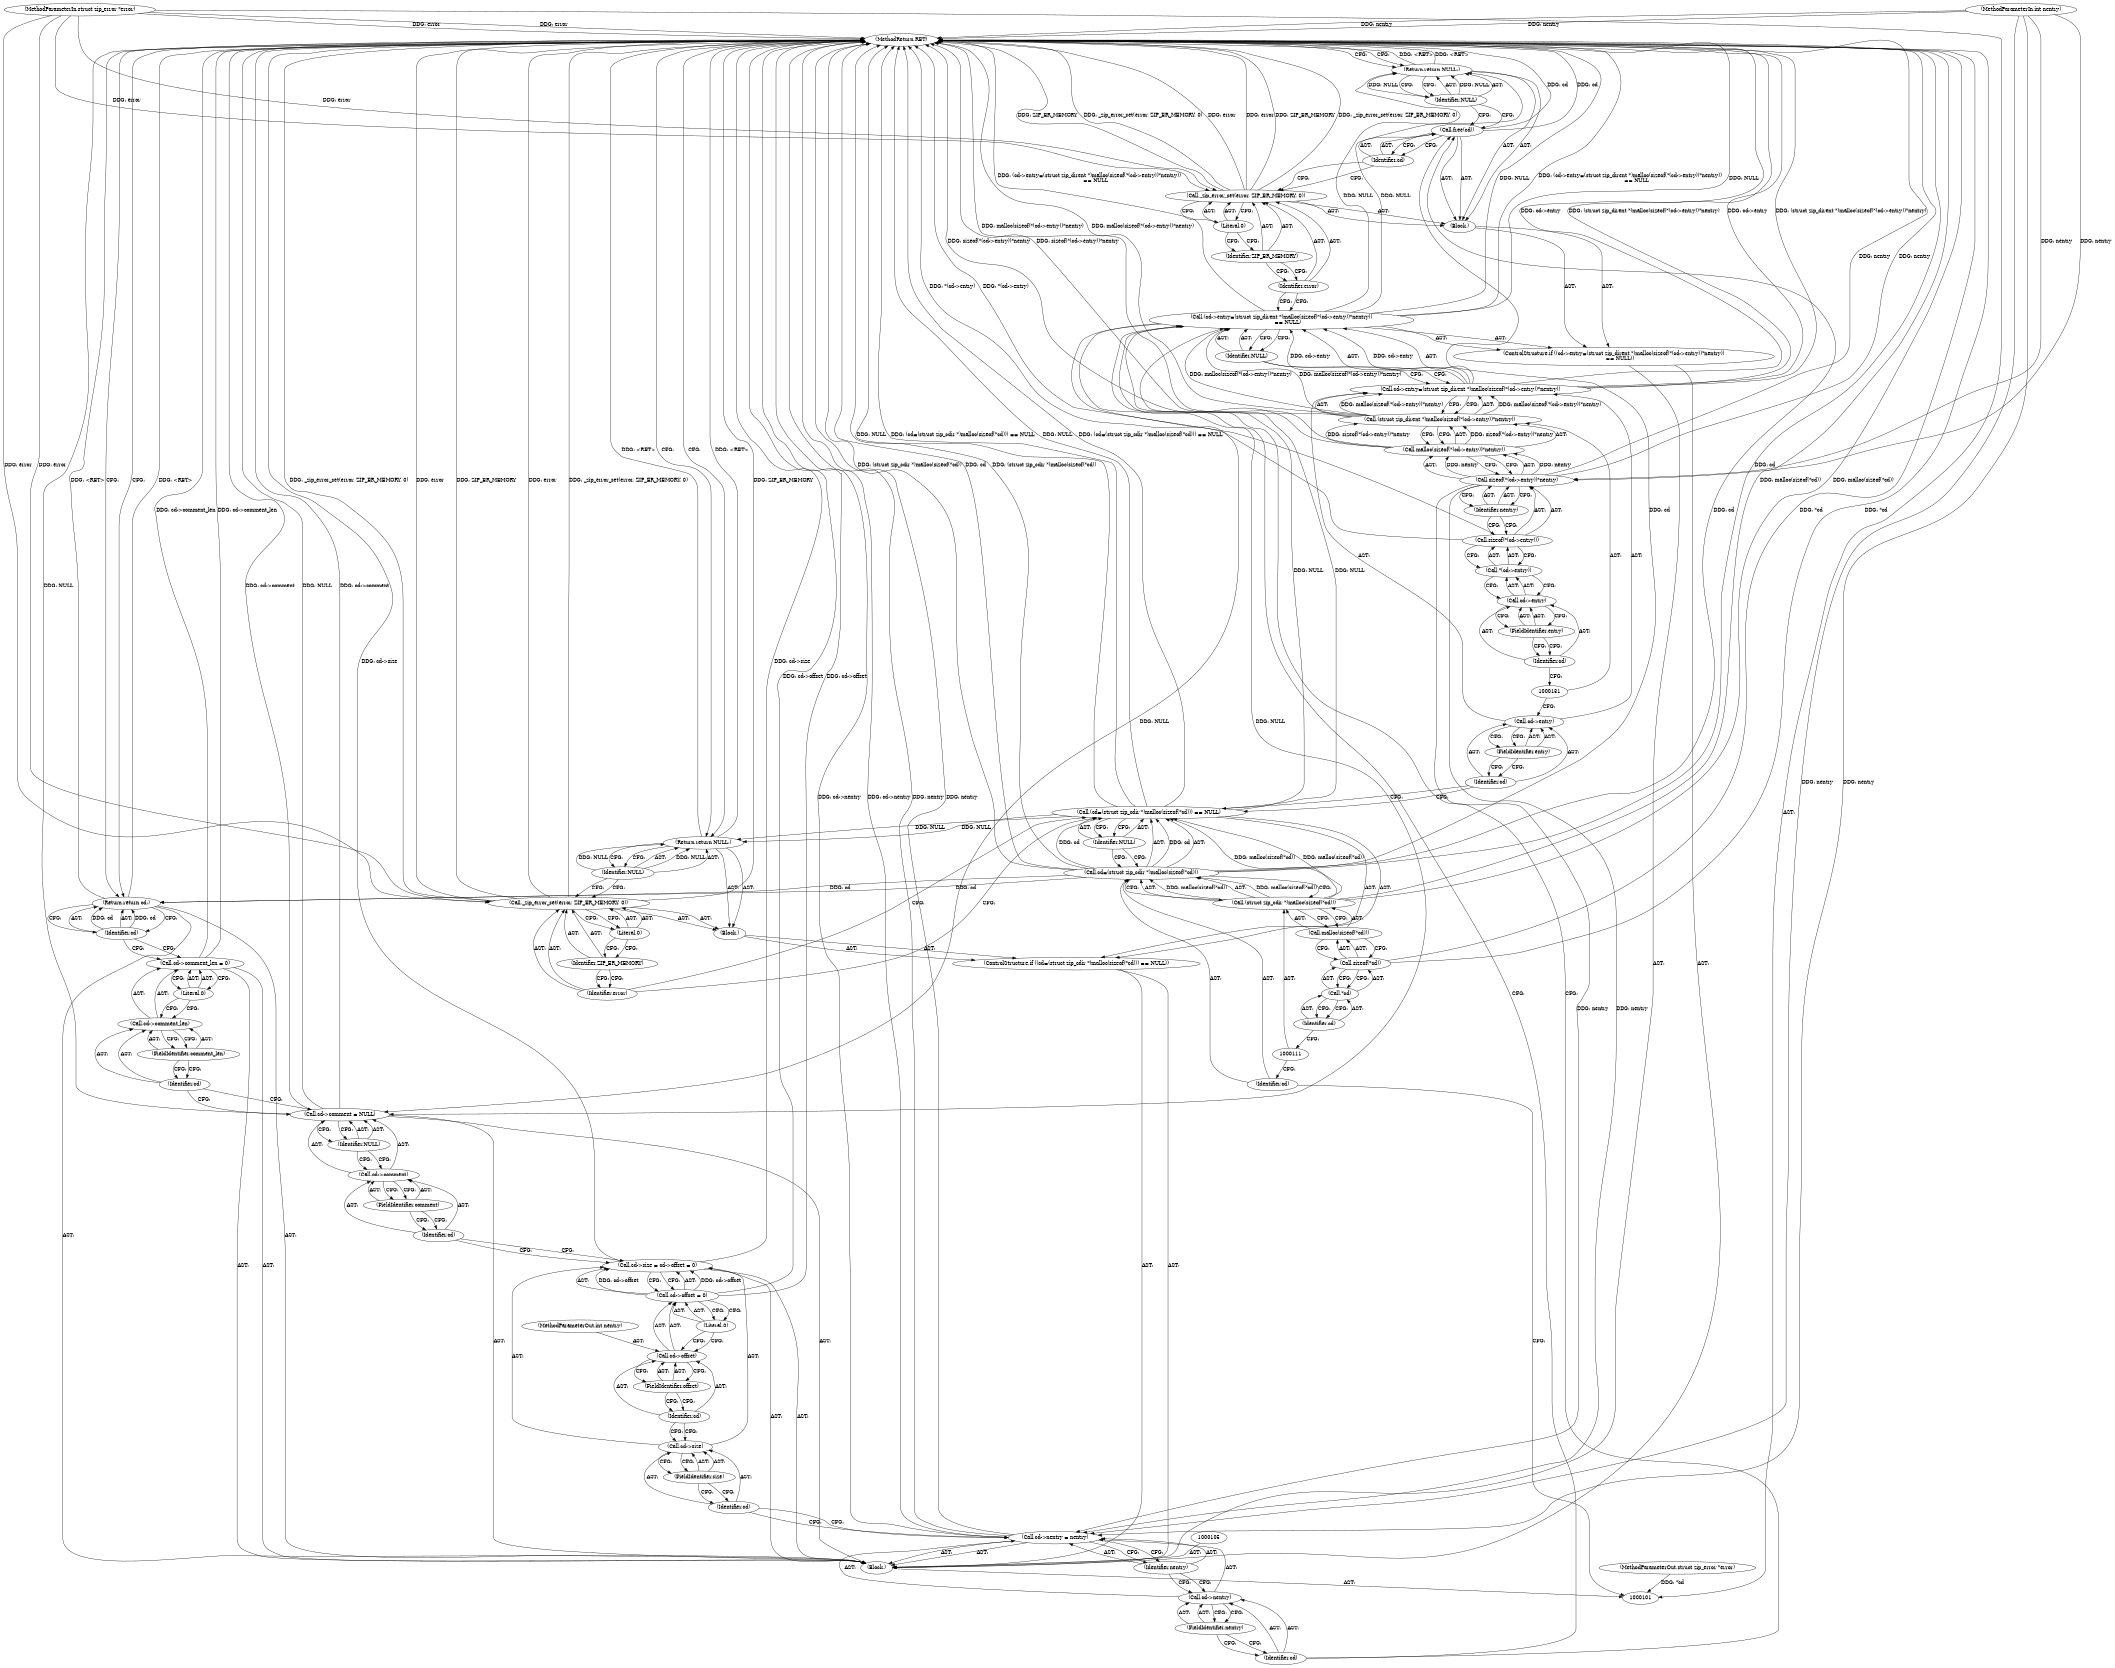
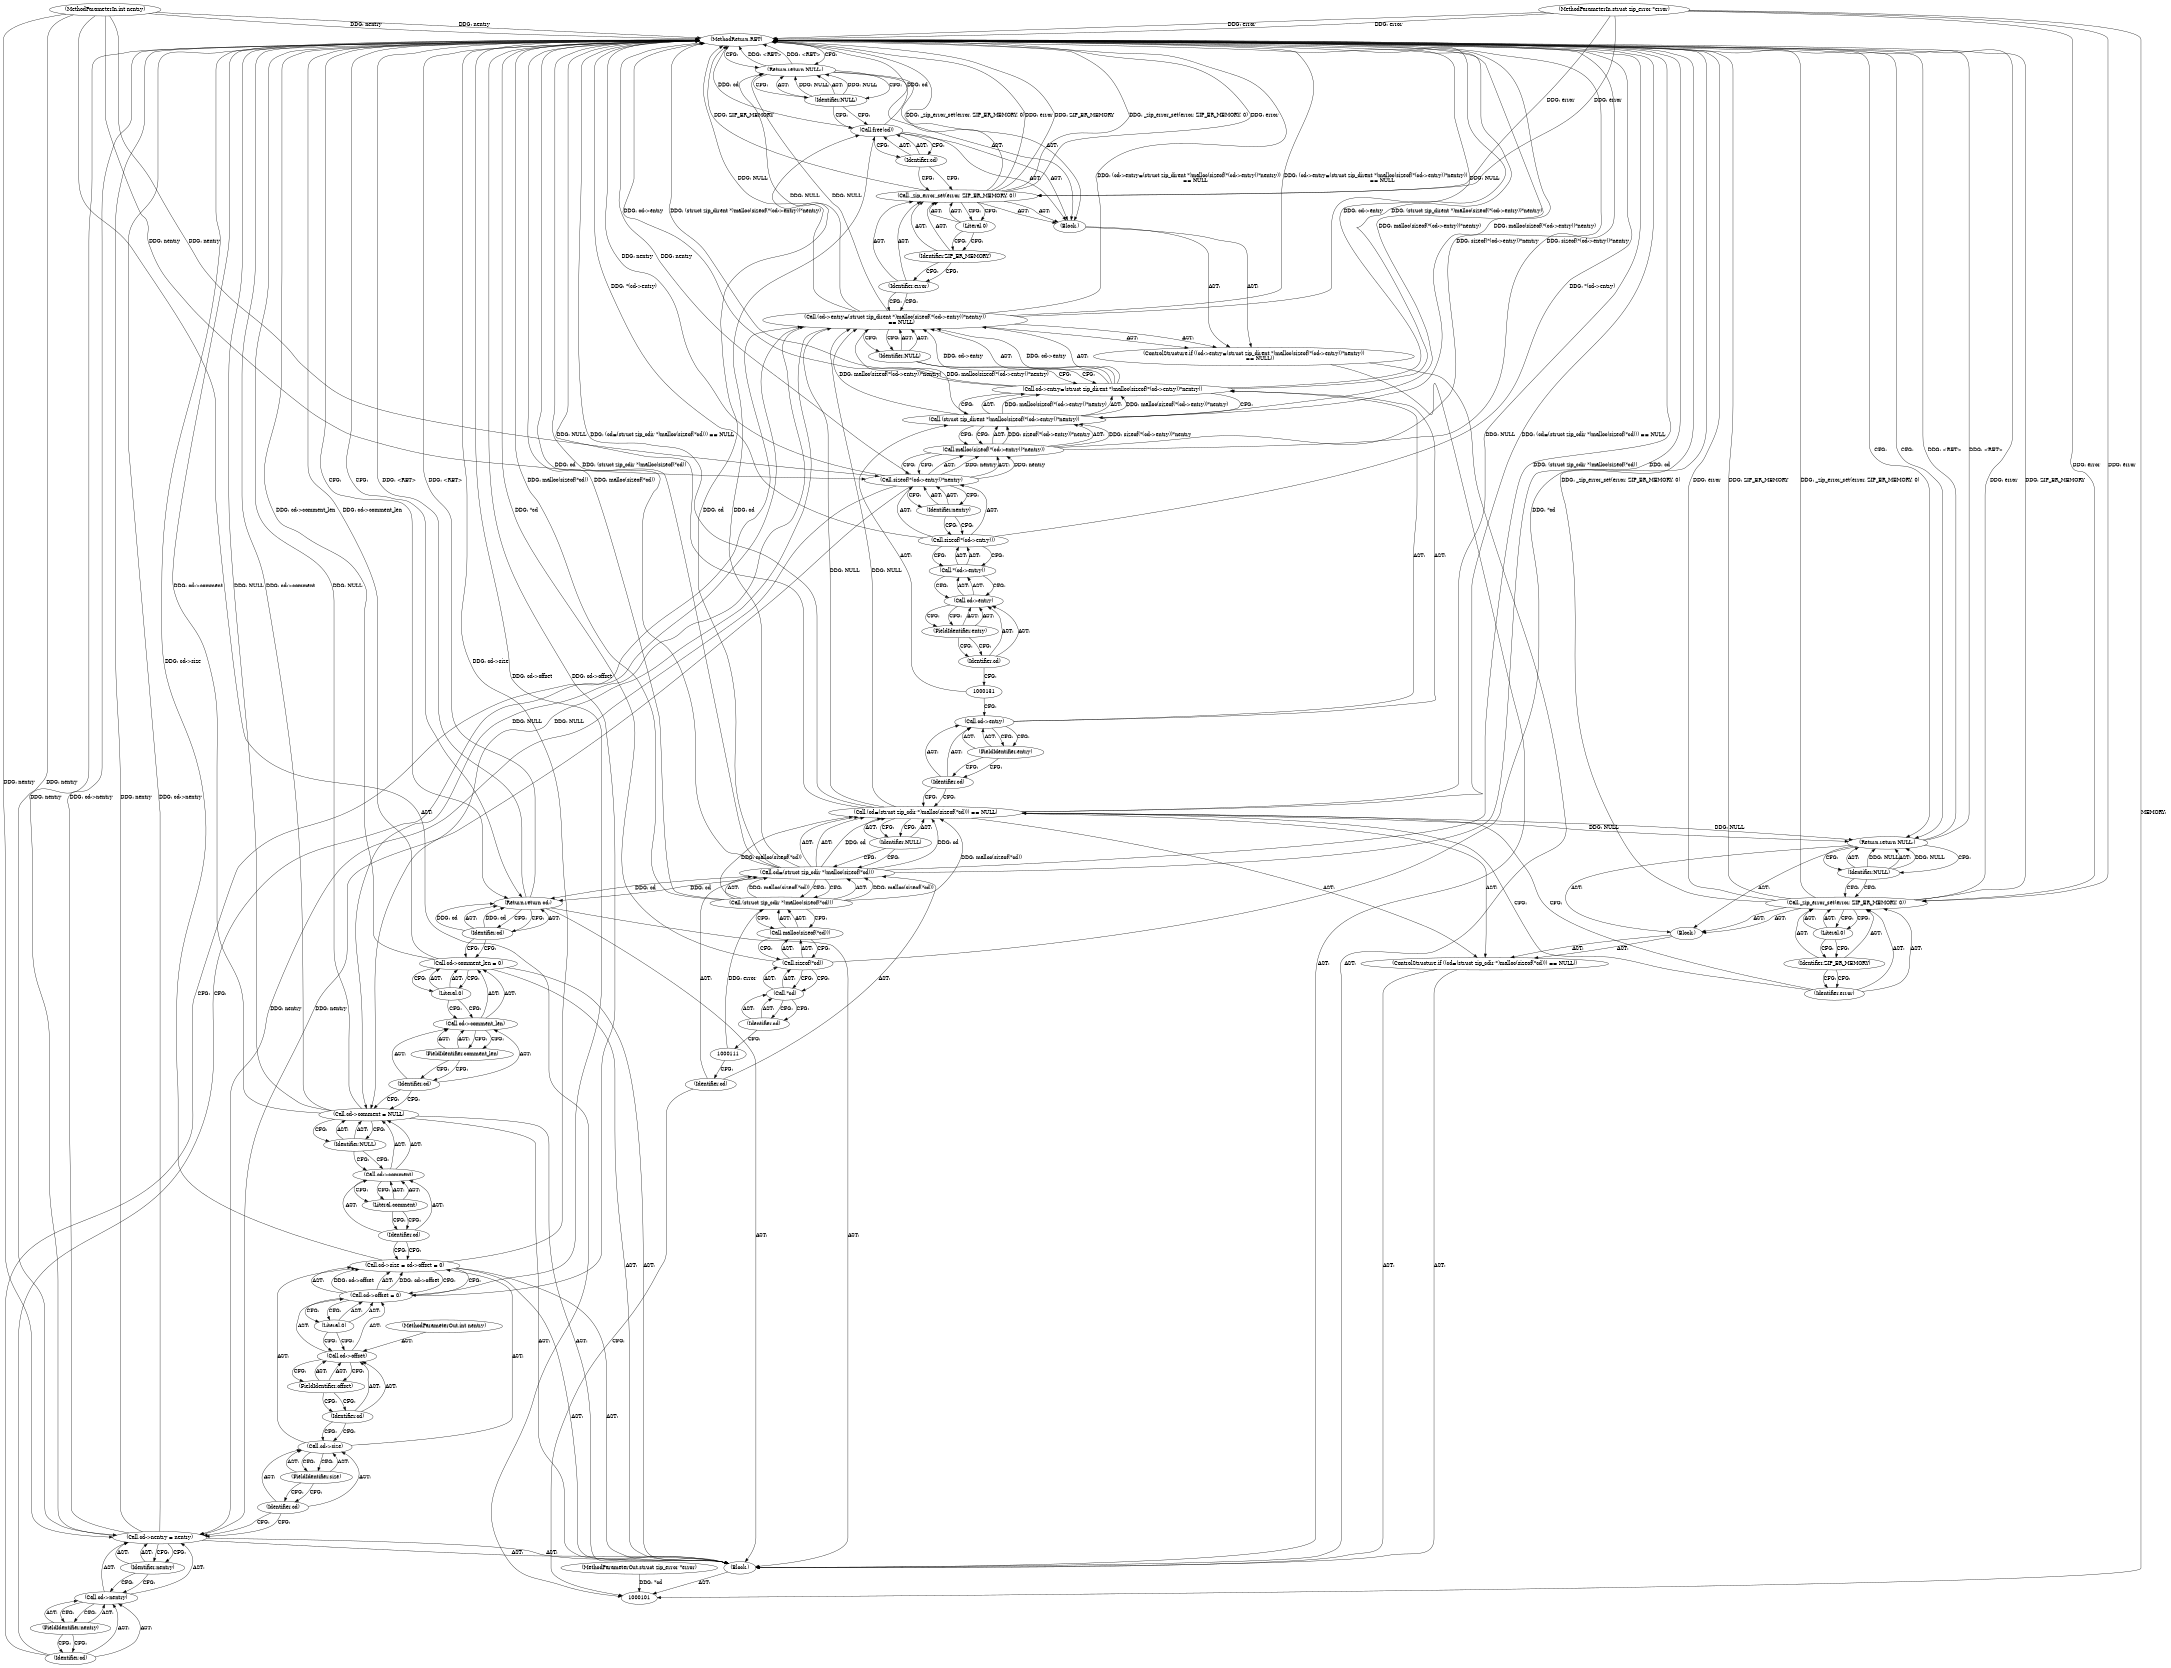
edge "(MethodParameterIn,struct zip_error *error)" -> "1000101": label "AST: " -> "MEMORY: "
edge "(MethodParameterIn,int nentry)" -> "1000101": added, label "AST:"
edge "1000111" -> "(Call,(struct zip_cdir *)malloc(sizeof(*cd)))": label "AST: " -> "DDG: error"
node "(FieldIdentifier,comment)": label "(FieldIdentifier,comment)" -> "(Literal,comment)"
node "1000105": removed
